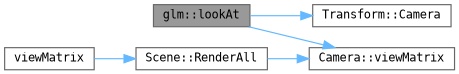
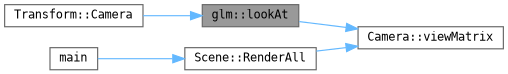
edge "glm::lookAt" -> "Transform::Camera": reversed
node "viewMatrix": label "viewMatrix" -> "main"
